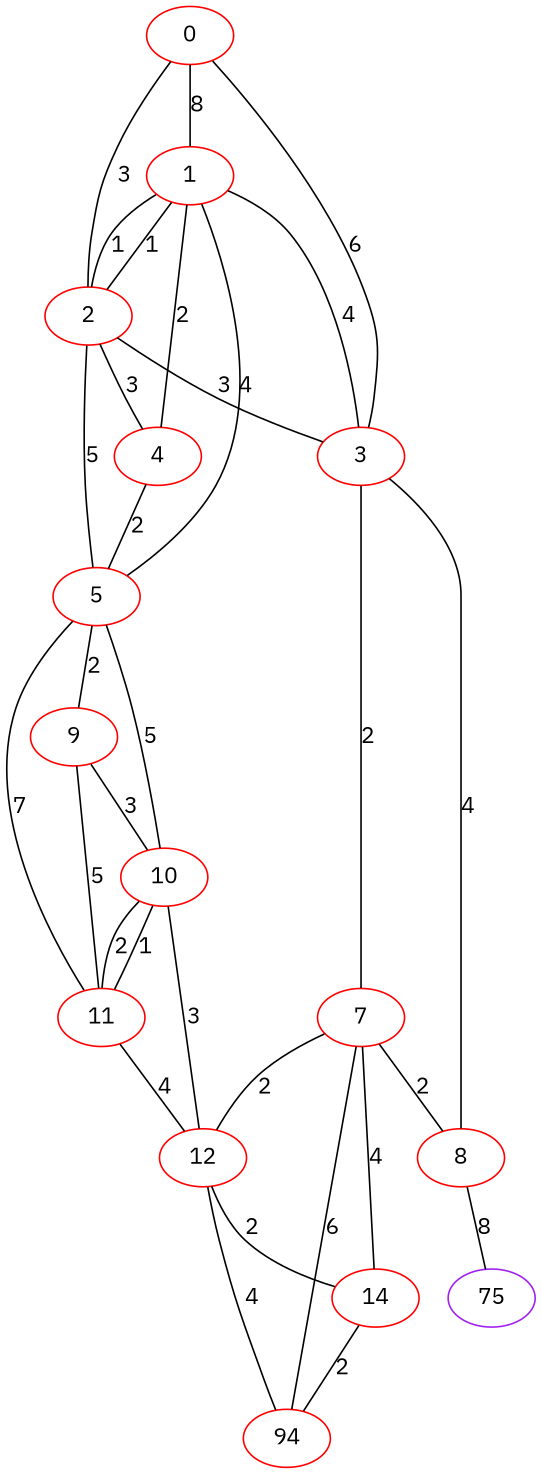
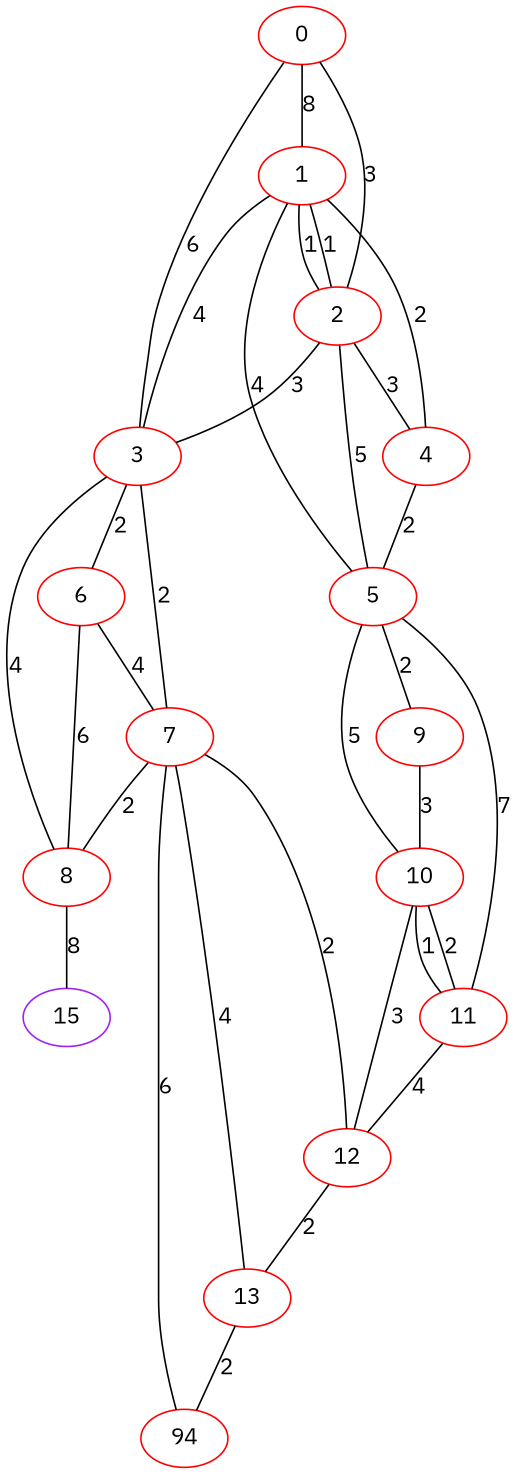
node "6": added
edge "9" -- "11": removed, label "5"
node "14": label "14" -> "13"
node "75": label "75" -> "15"
edge "12" -- "94": removed, label "4"
